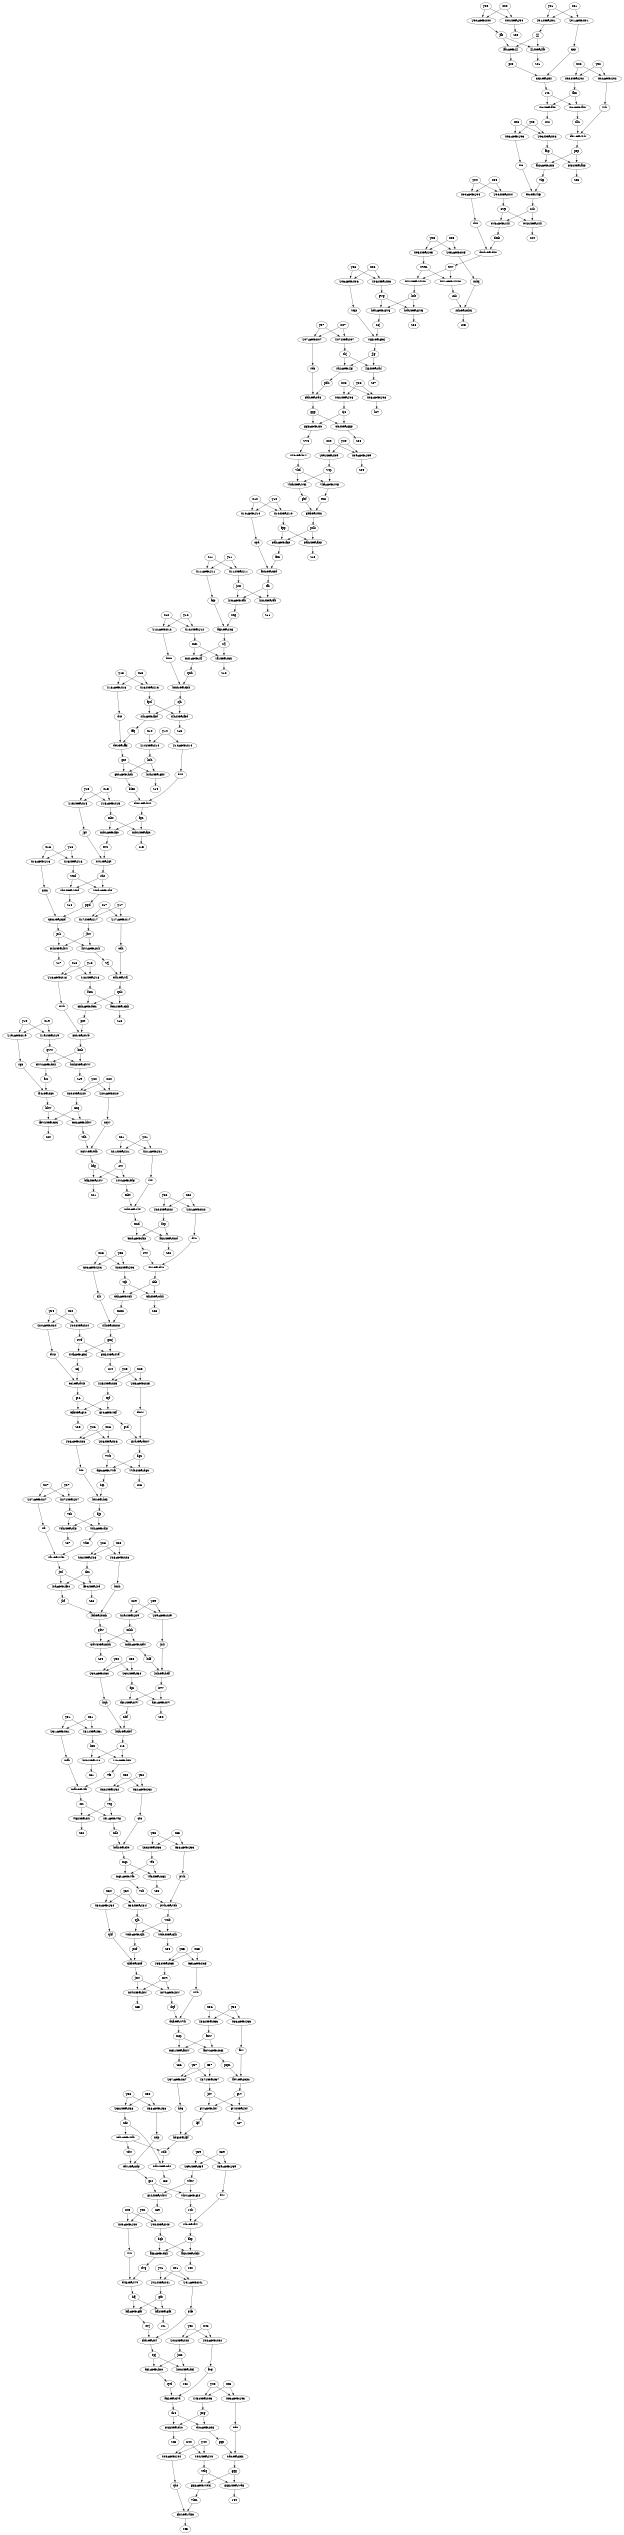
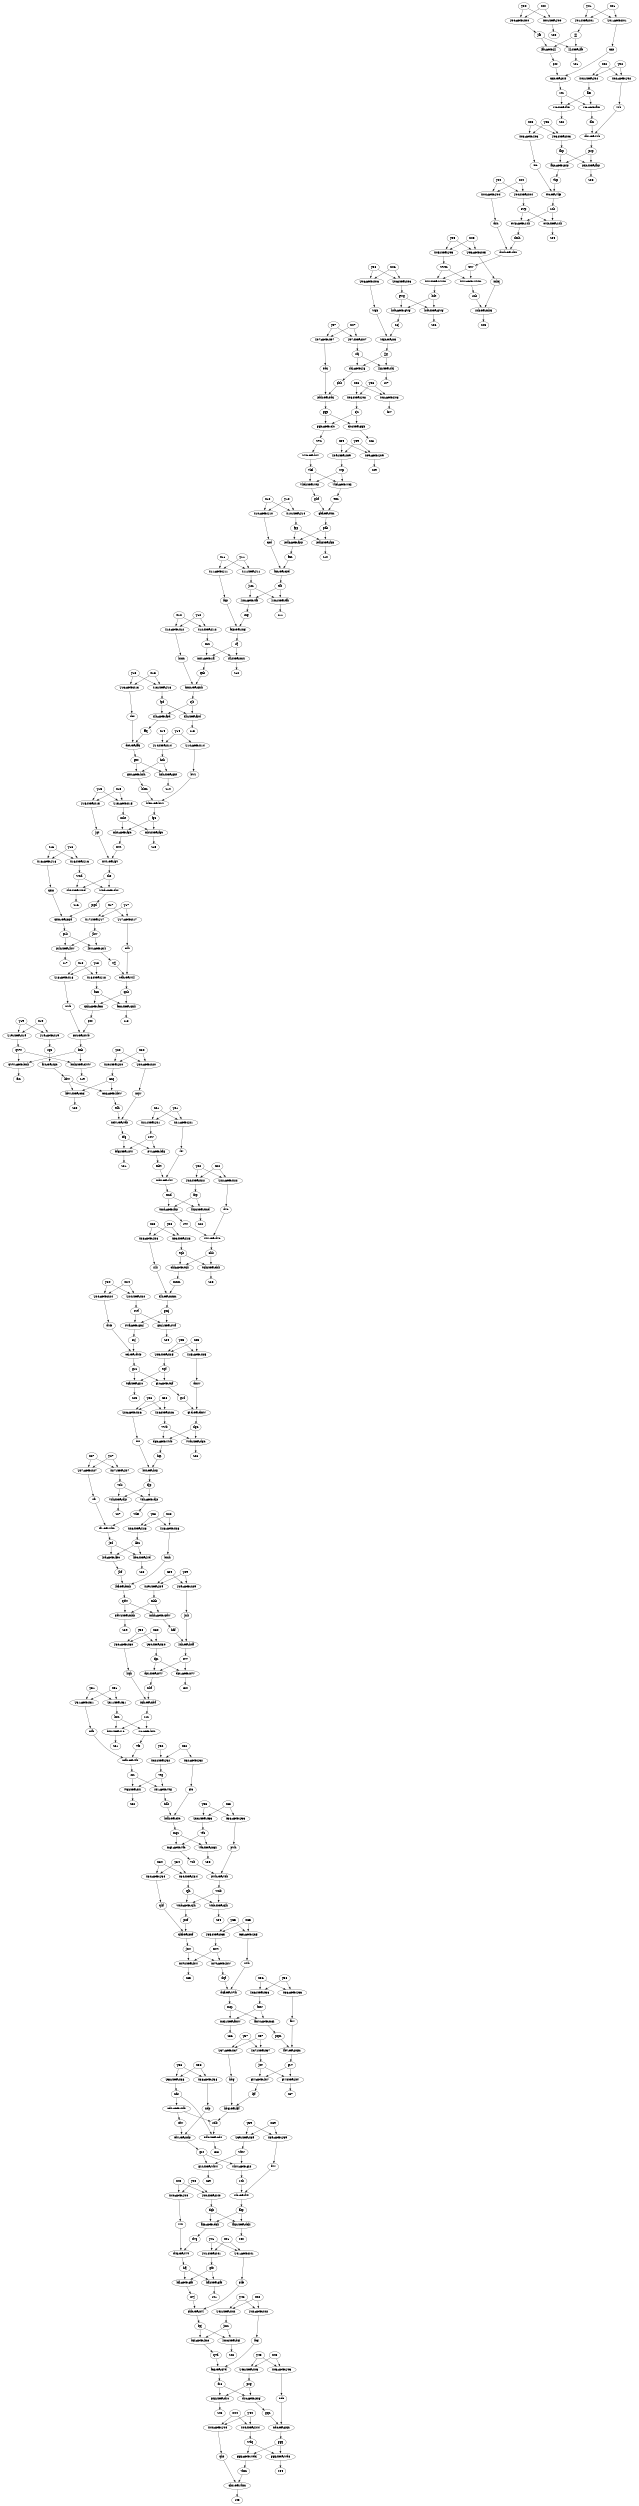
node "wgp-OR-gmj": label "wgp-OR-gmj" -> "wgp-OR-ncj"
edge "frn" -> "frn-OR-sgc": removed
edge "y32" -> "x32-AND-y32": removed
